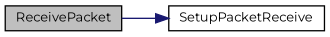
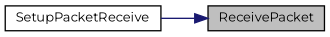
edge "ReceivePacket" -> "SetupPacketReceive": reversed
